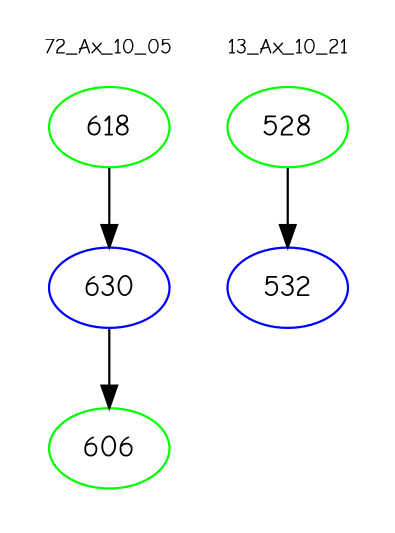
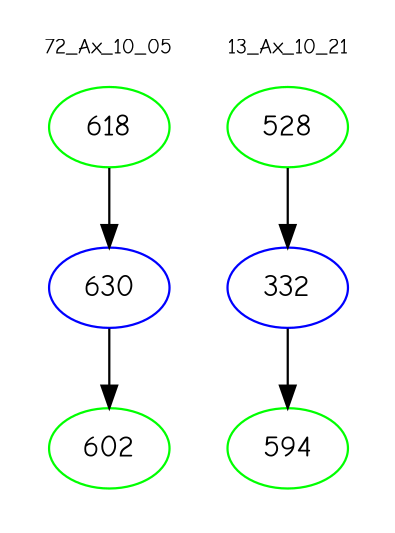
node "532": label "532" -> "332"
node "606": label "606" -> "602"
node "594": added
